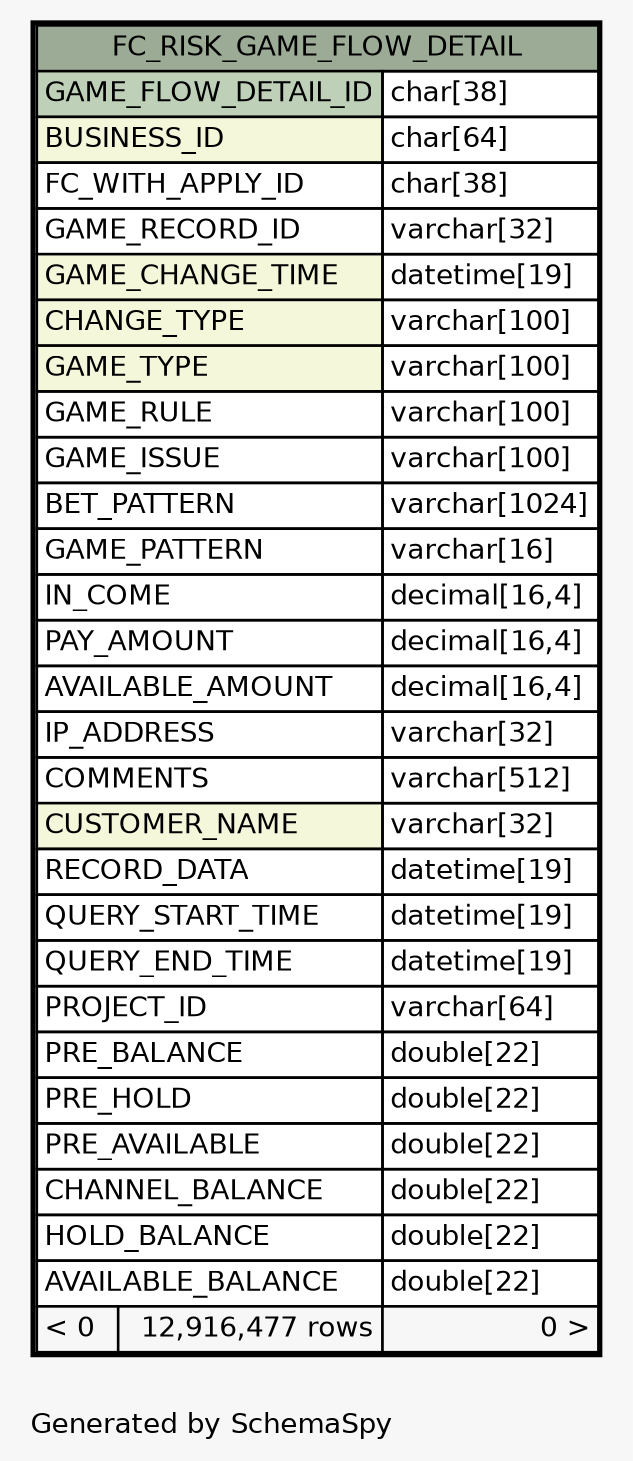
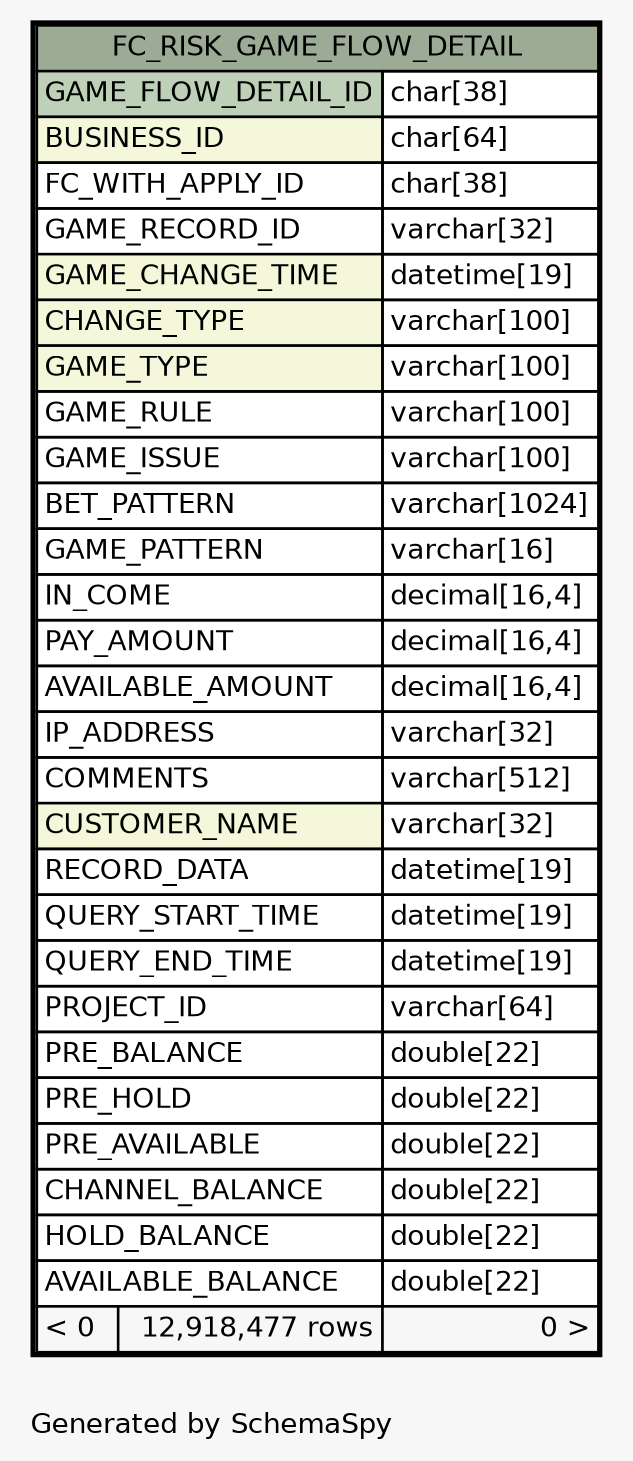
node "FC_RISK_GAME_FLOW_DETAIL": text "12,916,477 rows" -> "12,918,477 rows"
